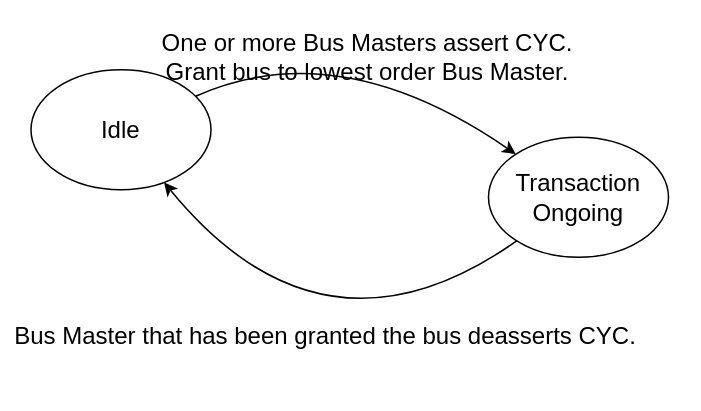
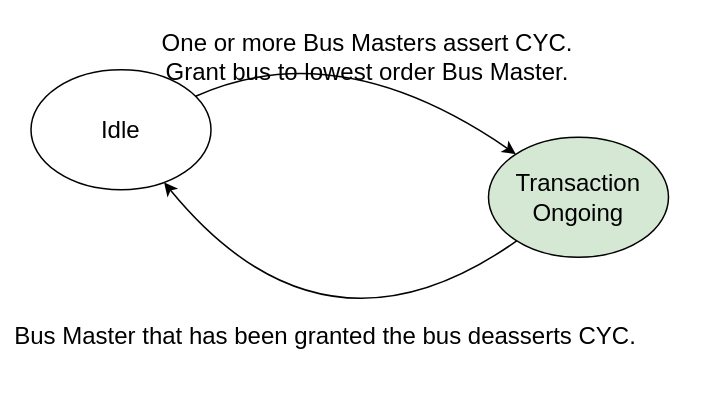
node "Transaction Ongoing": fillcolor #ffffff -> #d5e8d4
